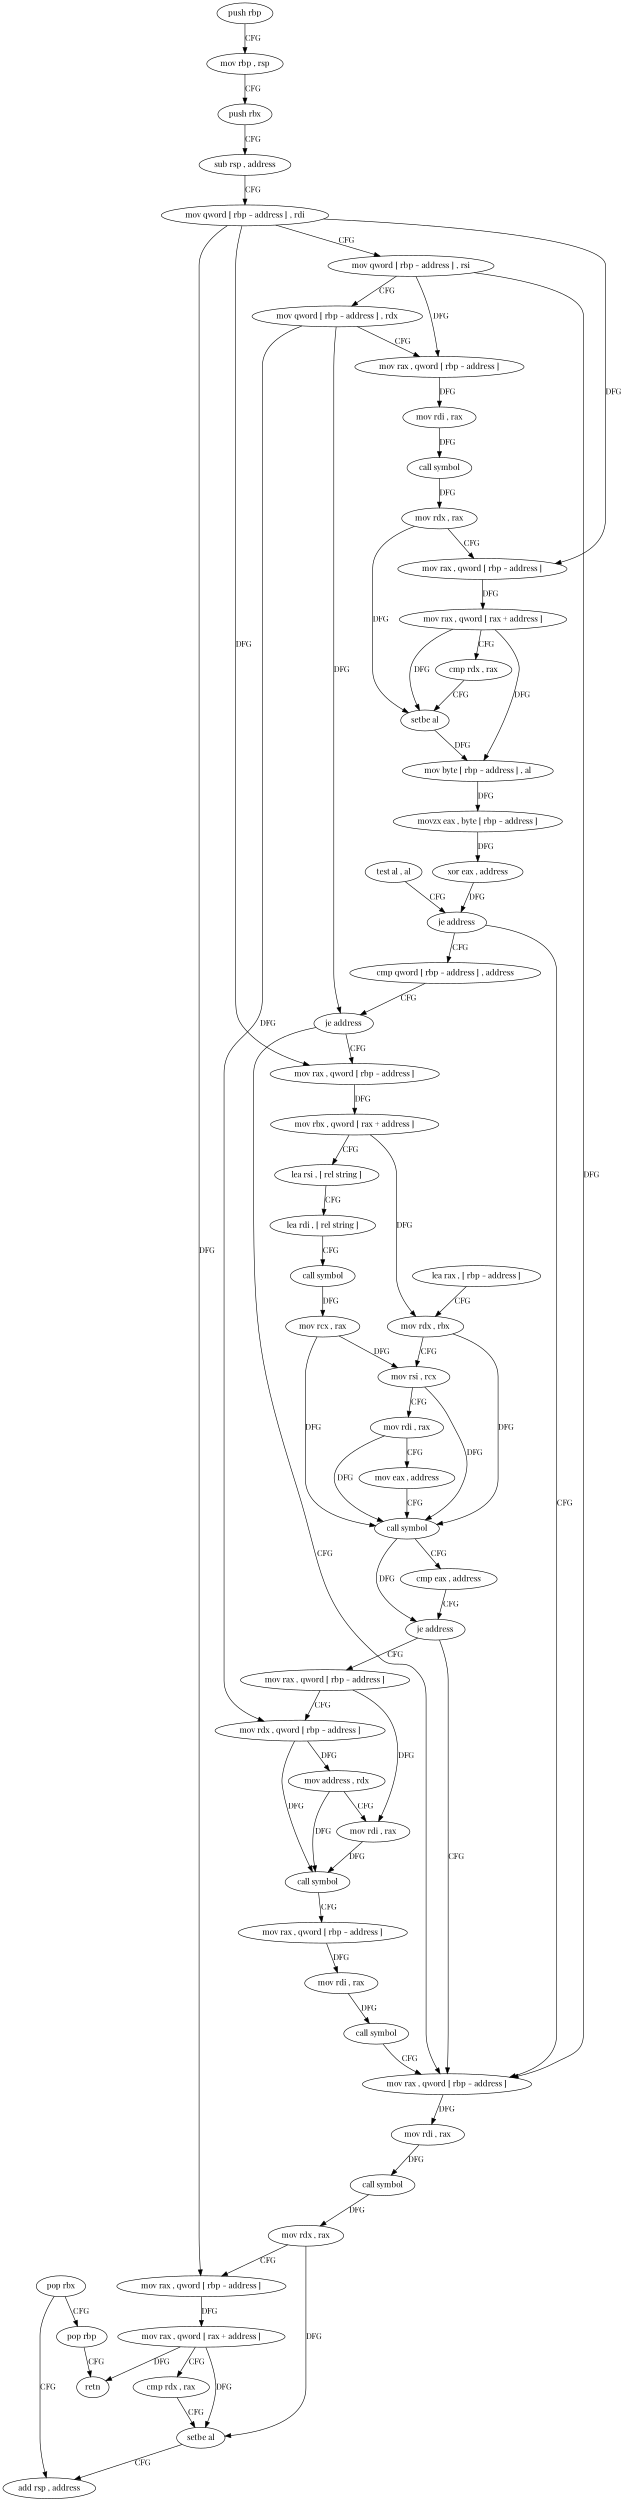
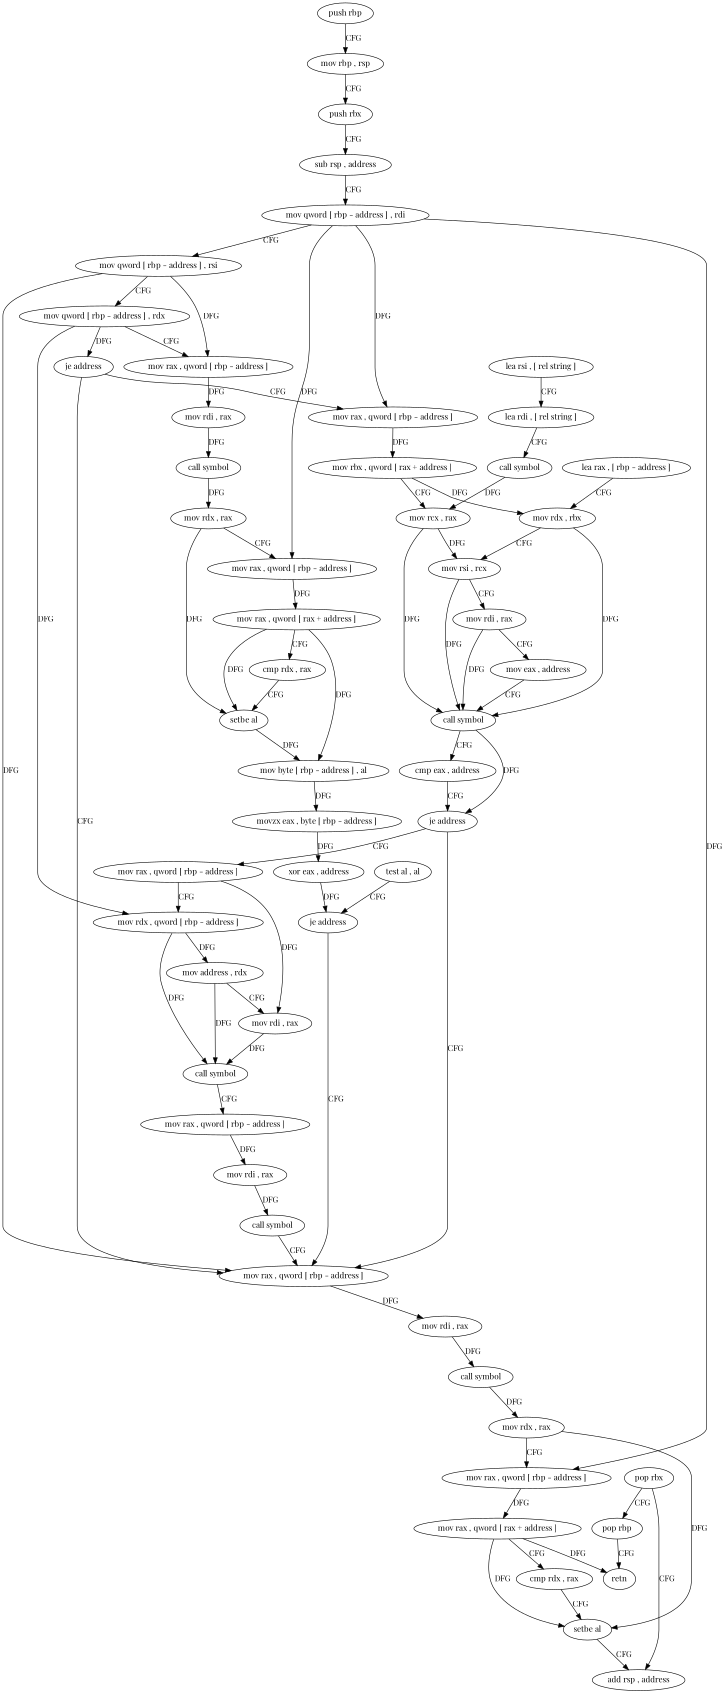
node "cmp qword [ rbp - address ] , address": removed
edge "mov rbx , qword [ rax + address ]" -> "lea rsi , [ rel string ]": now "mov rbx , qword [ rax + address ]" -> "mov rcx , rax"
